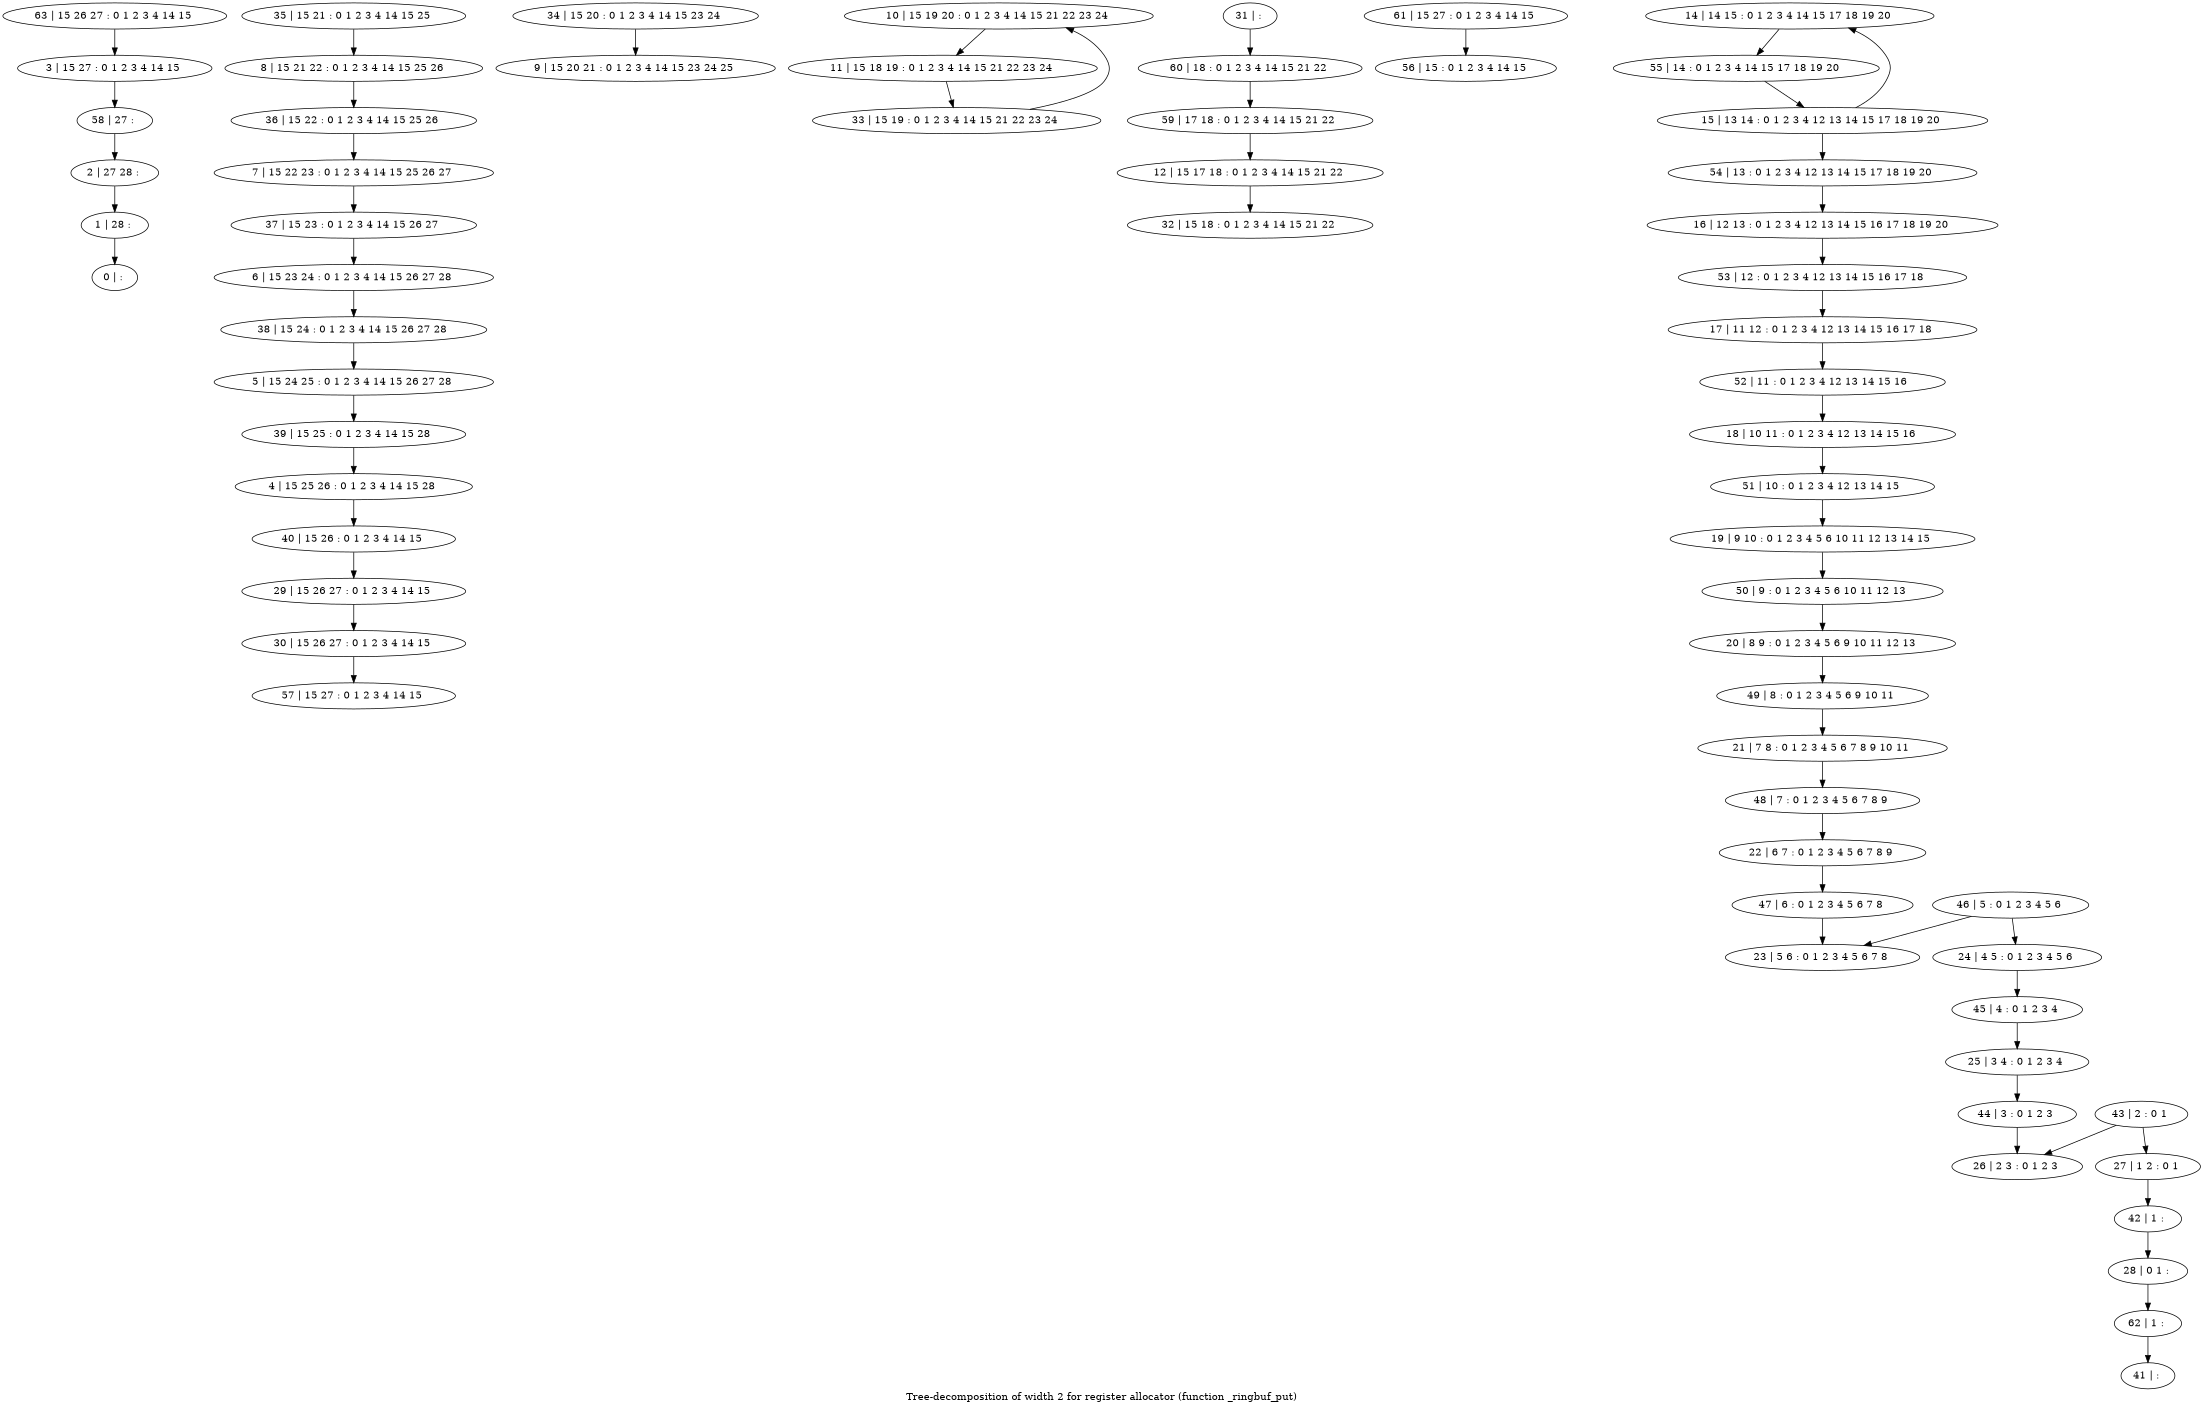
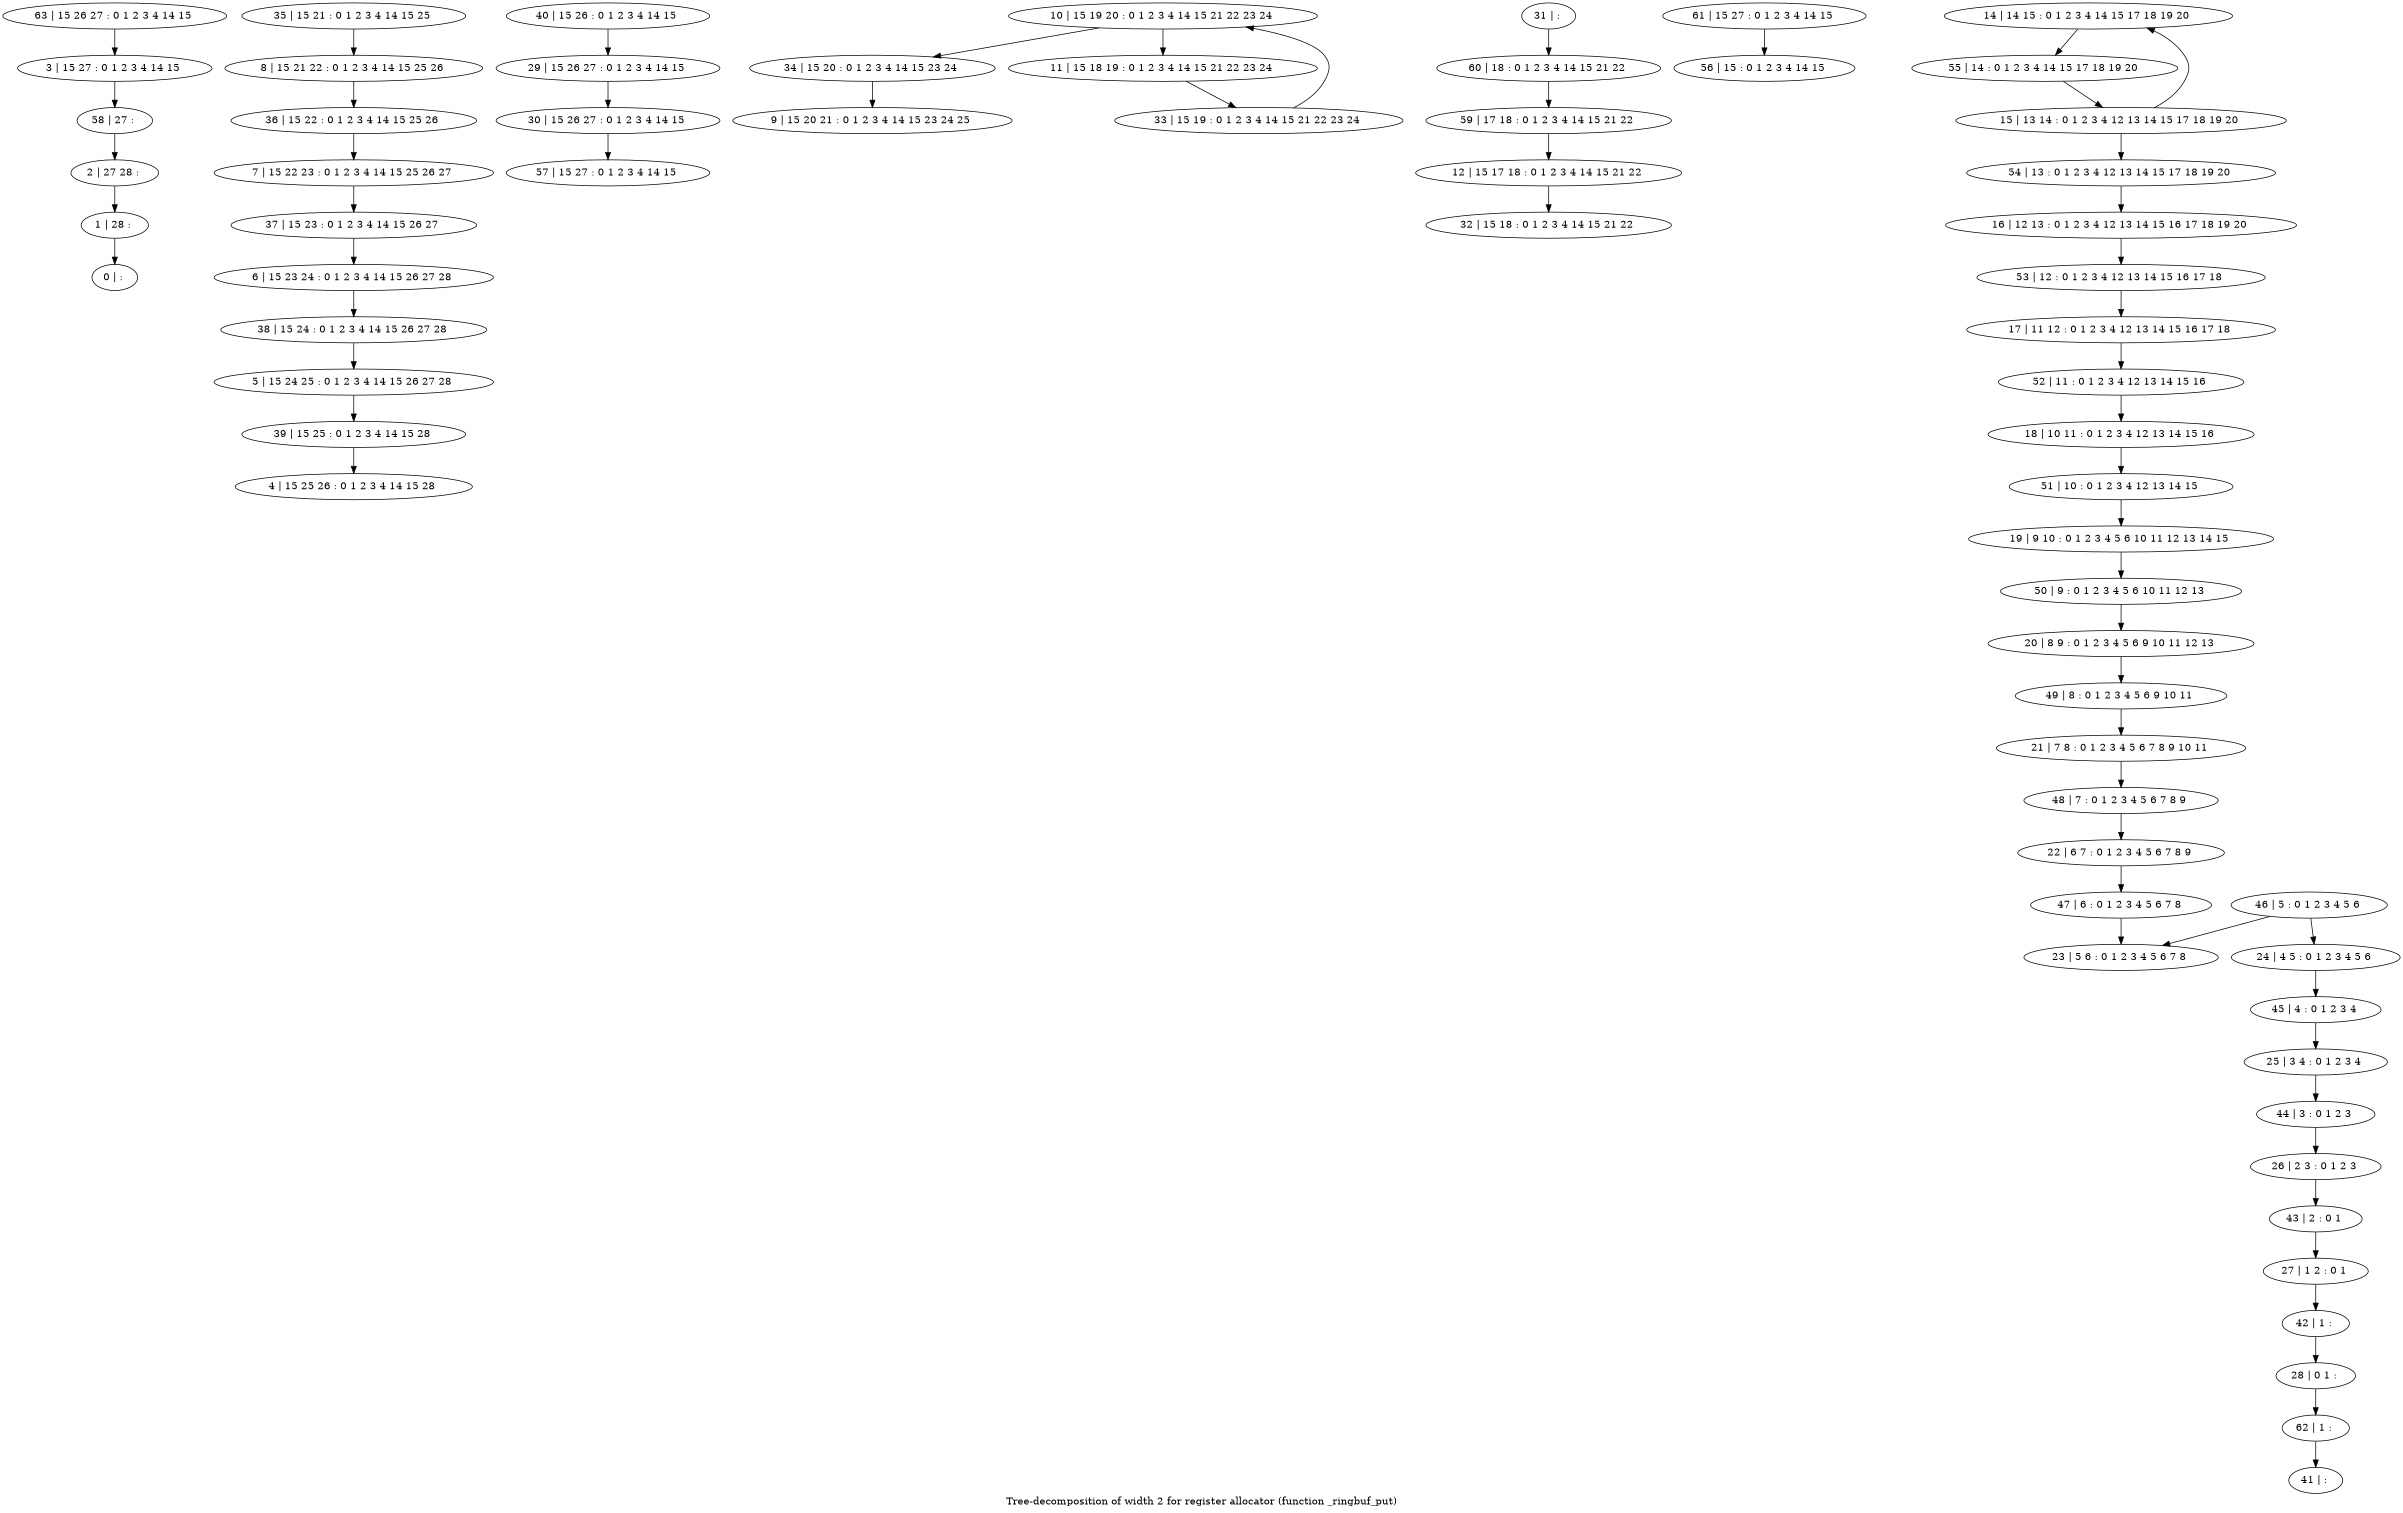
edge "10 | 15 19 20 : 0 1 2 3 4 14 15 21 22 23 24" -> "34 | 15 20 : 0 1 2 3 4 14 15 23 24": added
edge "4 | 15 25 26 : 0 1 2 3 4 14 15 28" -> "40 | 15 26 : 0 1 2 3 4 14 15": removed
edge "43 | 2 : 0 1" -> "26 | 2 3 : 0 1 2 3": reversed
